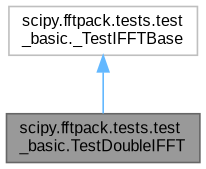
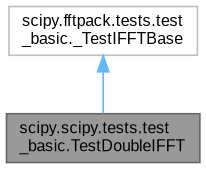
node "scipy.fftpack.tests.test _basic.TestDoubleIFFT": label "scipy.fftpack.tests.test _basic.TestDoubleIFFT" -> "scipy.scipy.tests.test _basic.TestDoubleIFFT"
